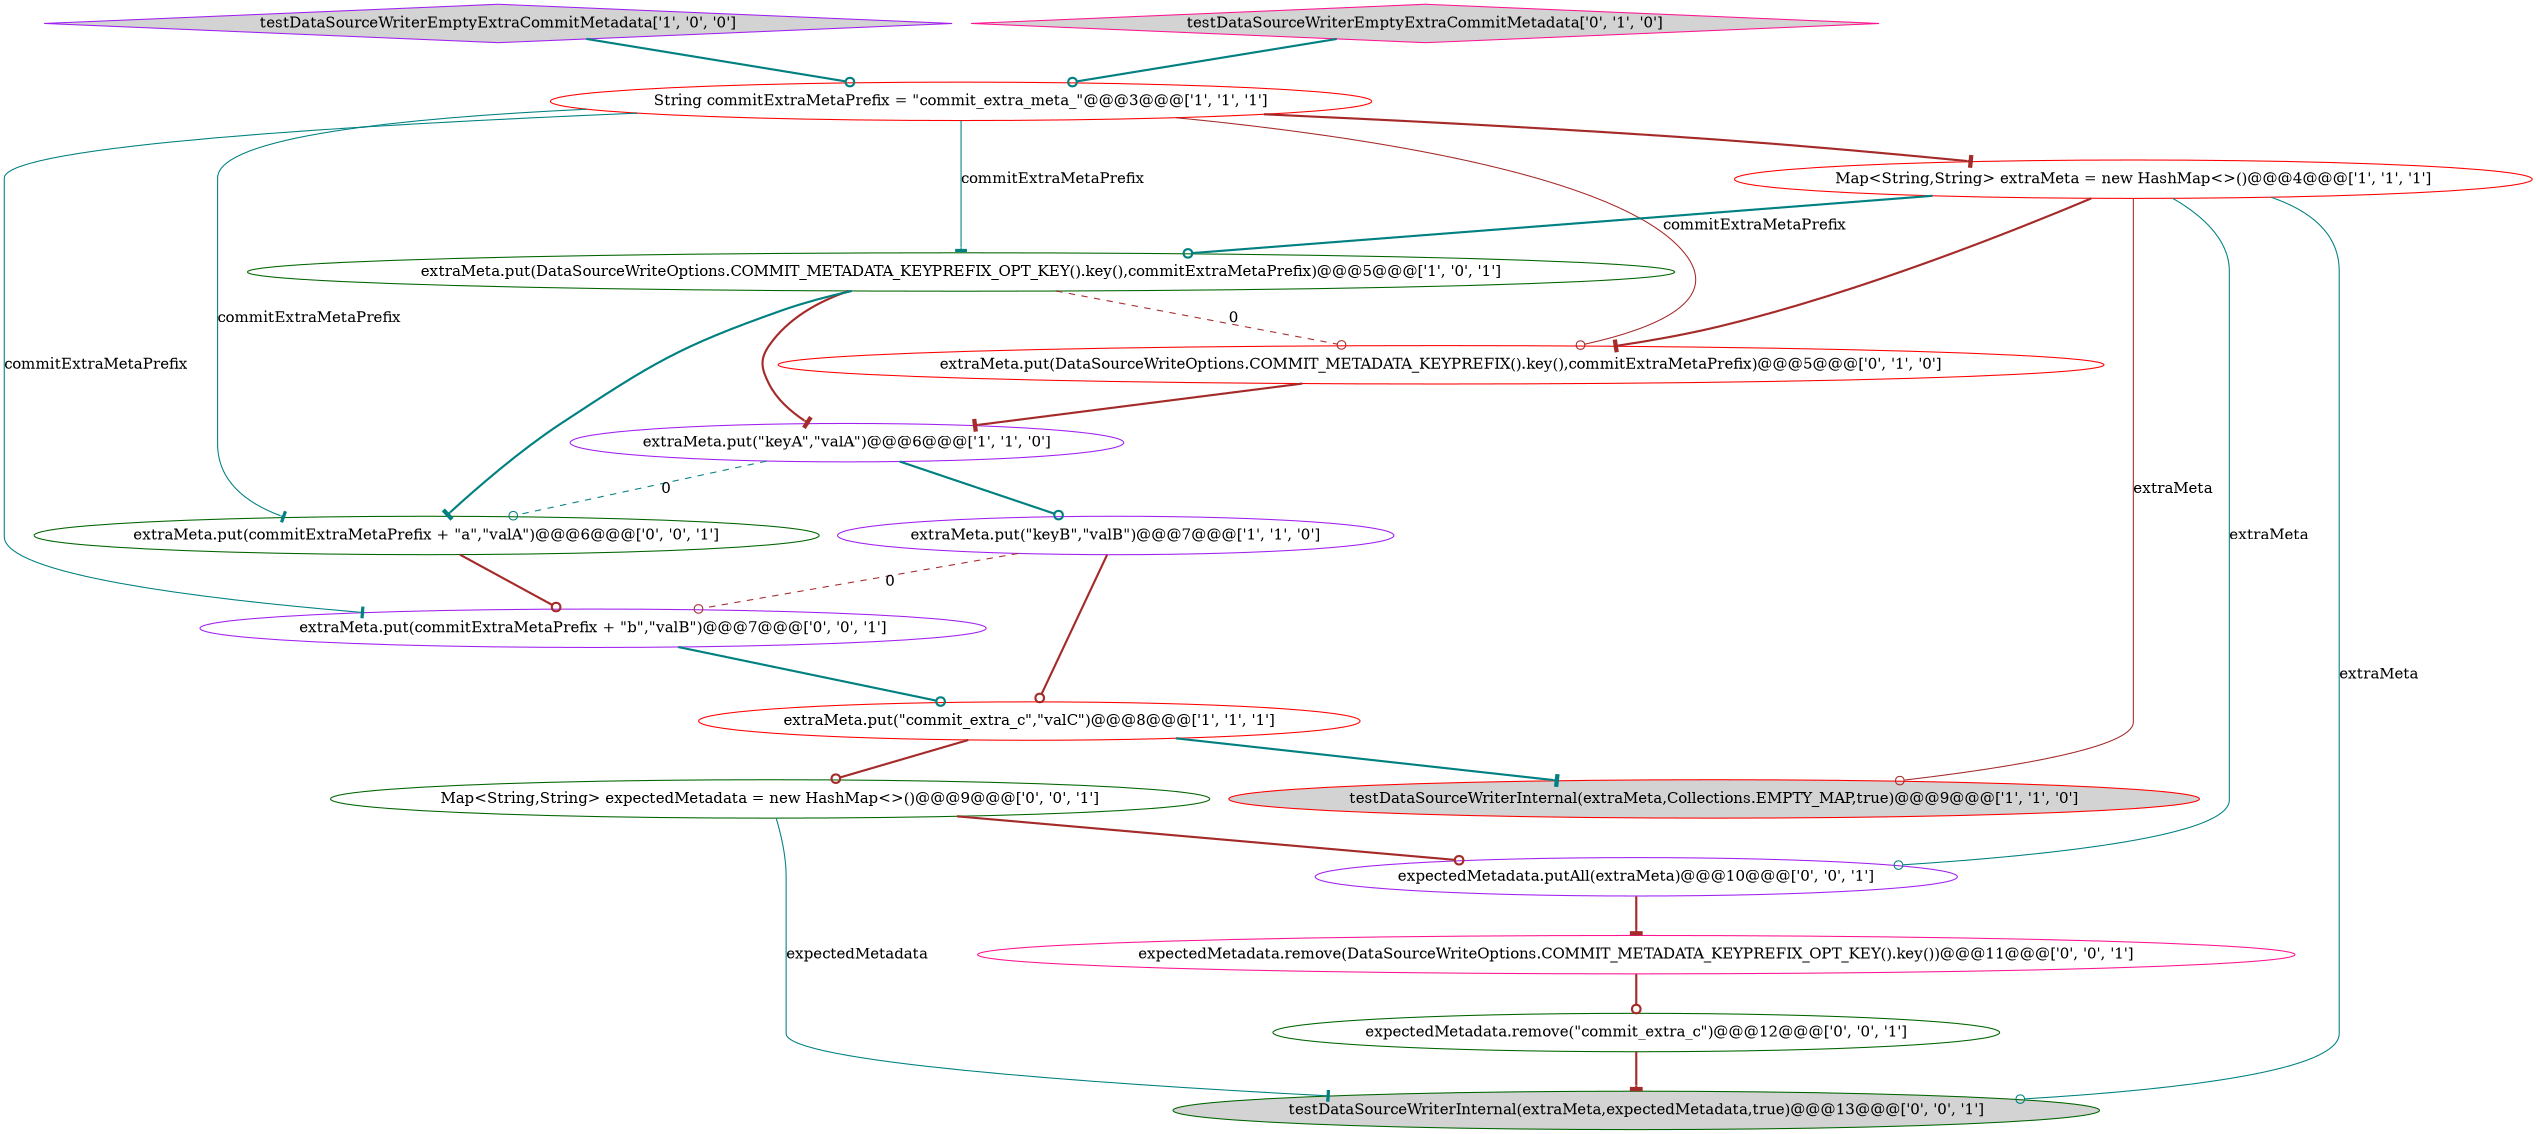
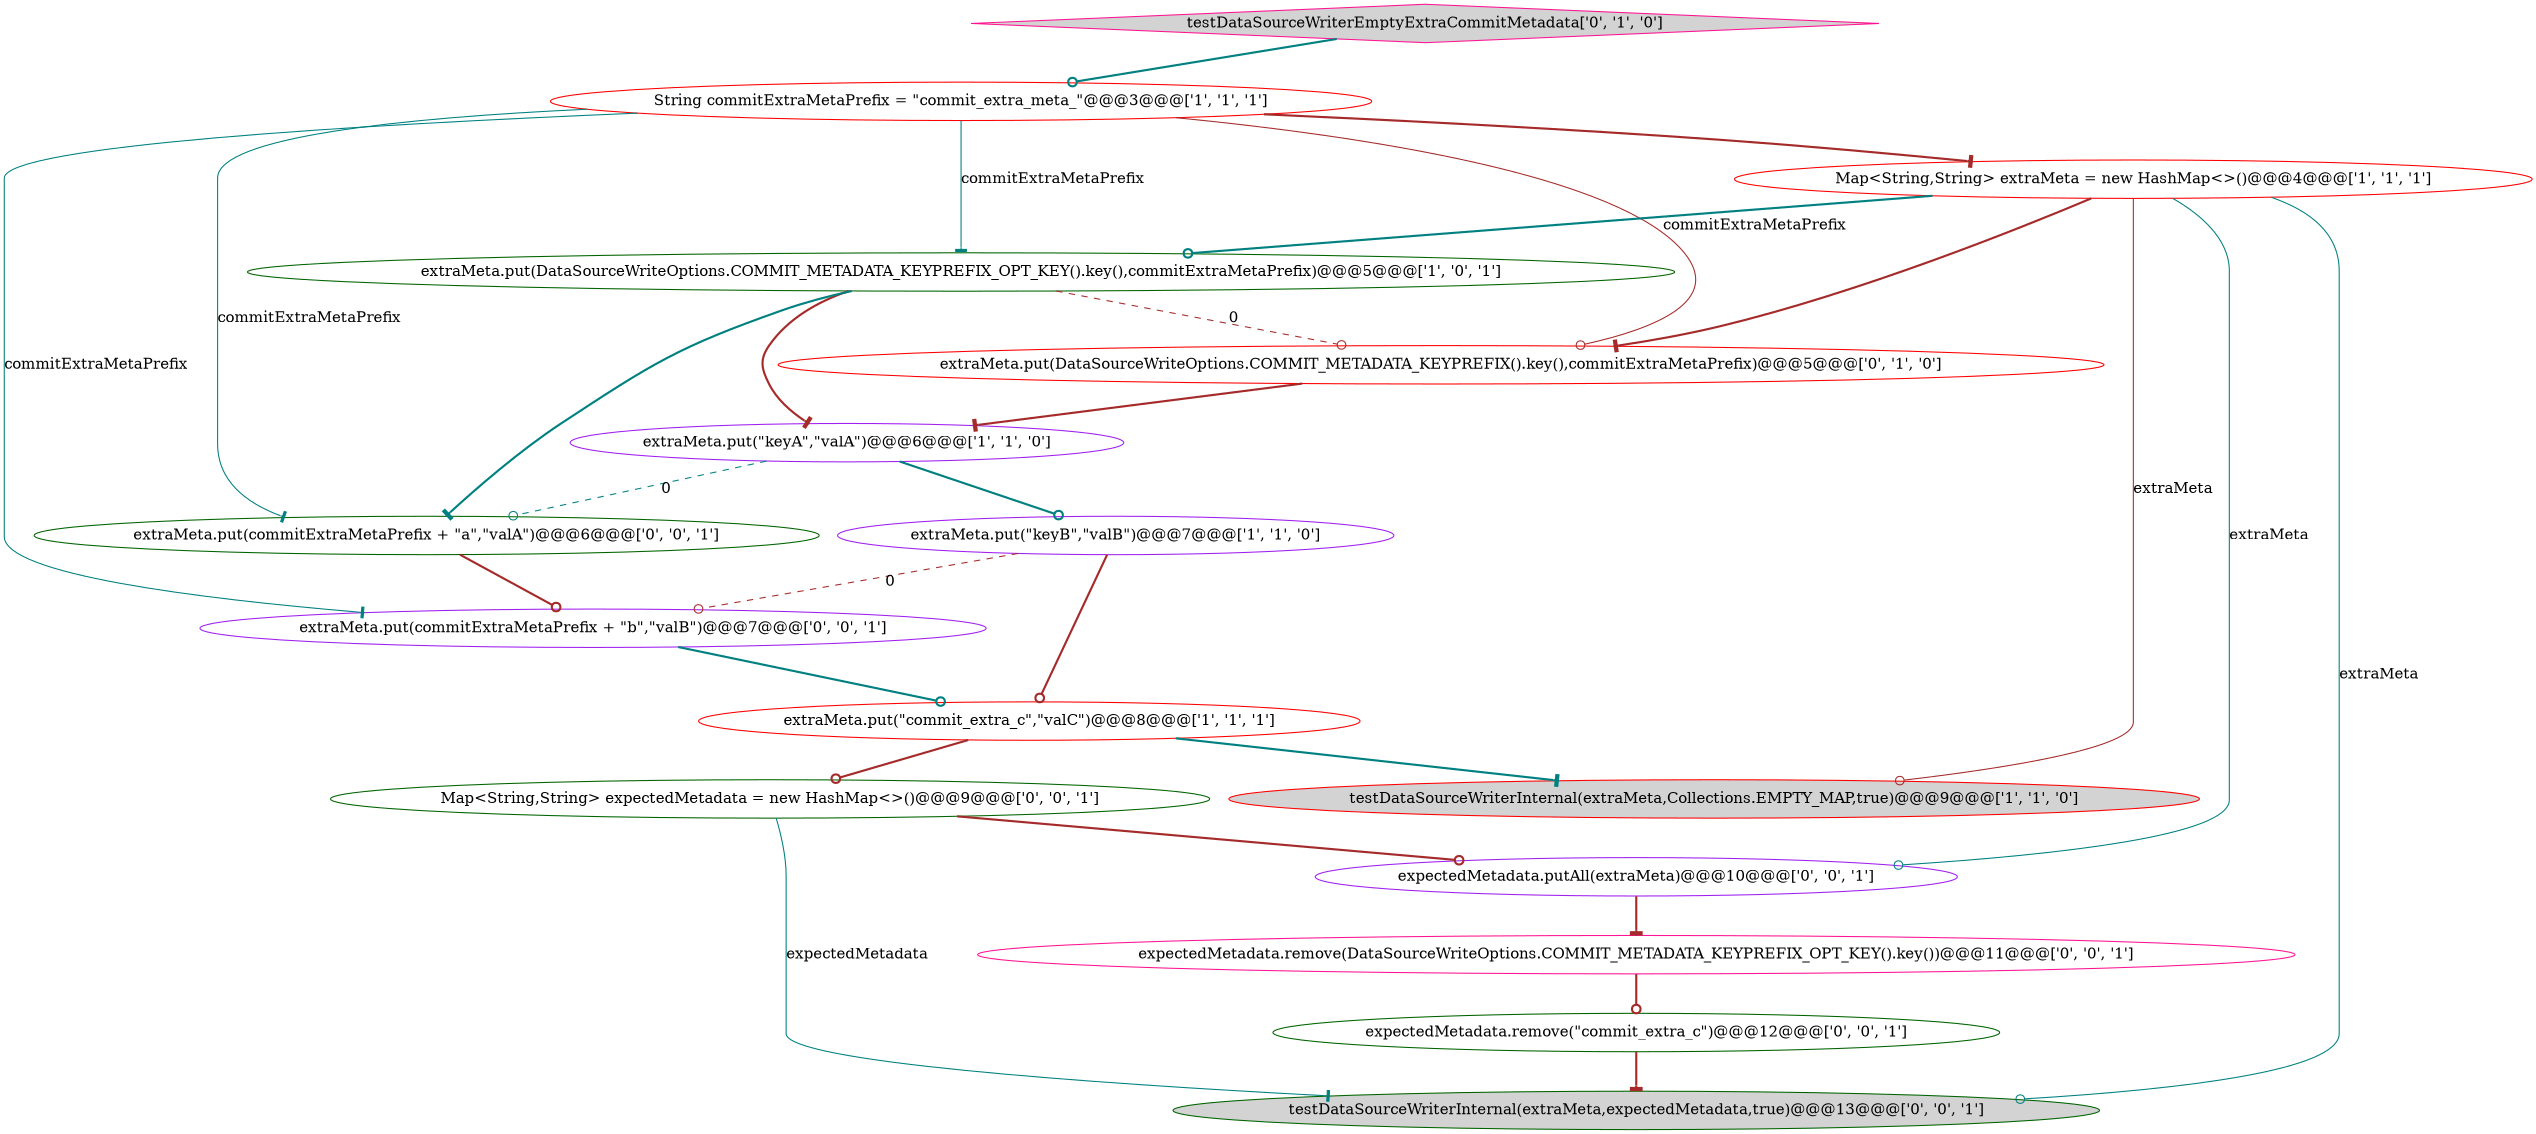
node "testDataSourceWriterEmptyExtraCommitMetadata['1', '0', '0']": removed
